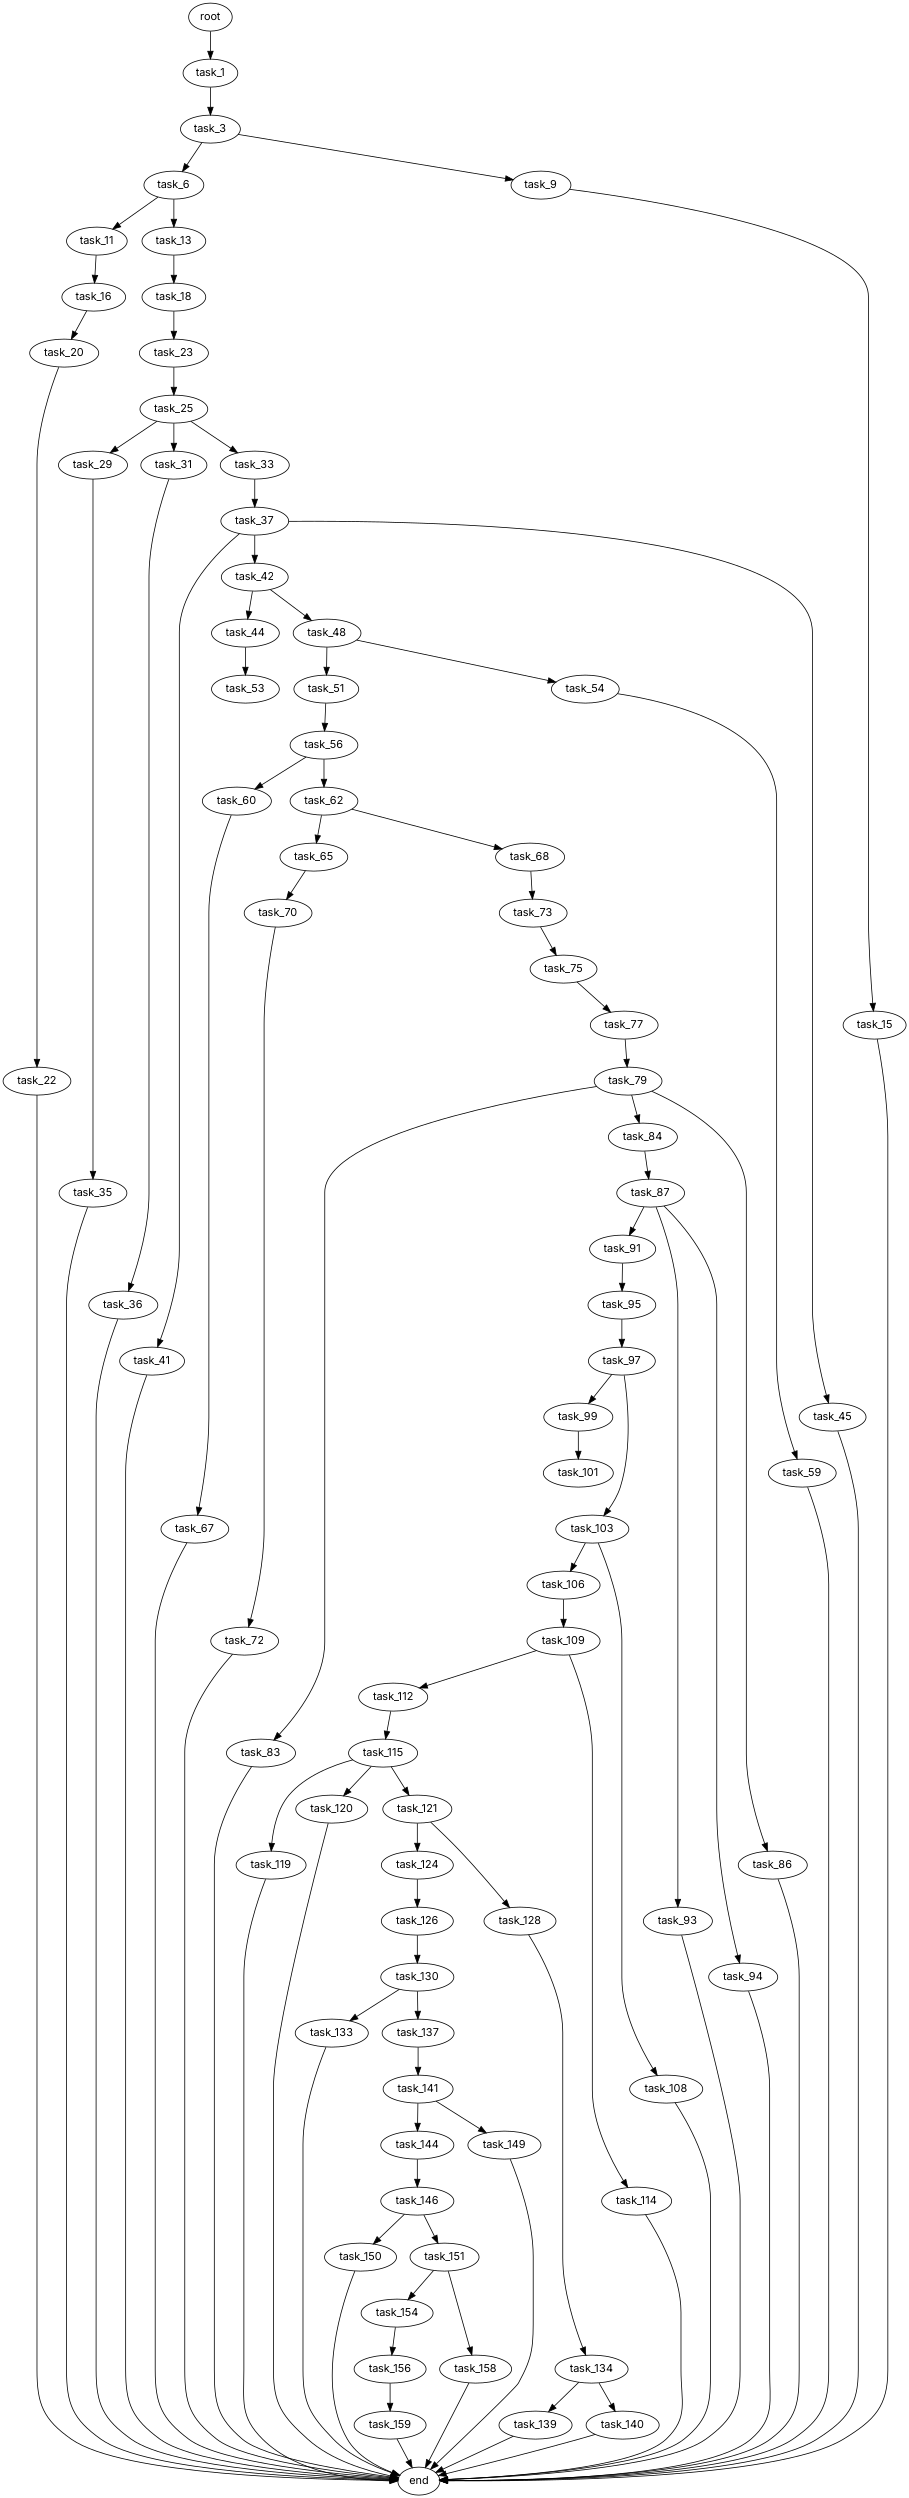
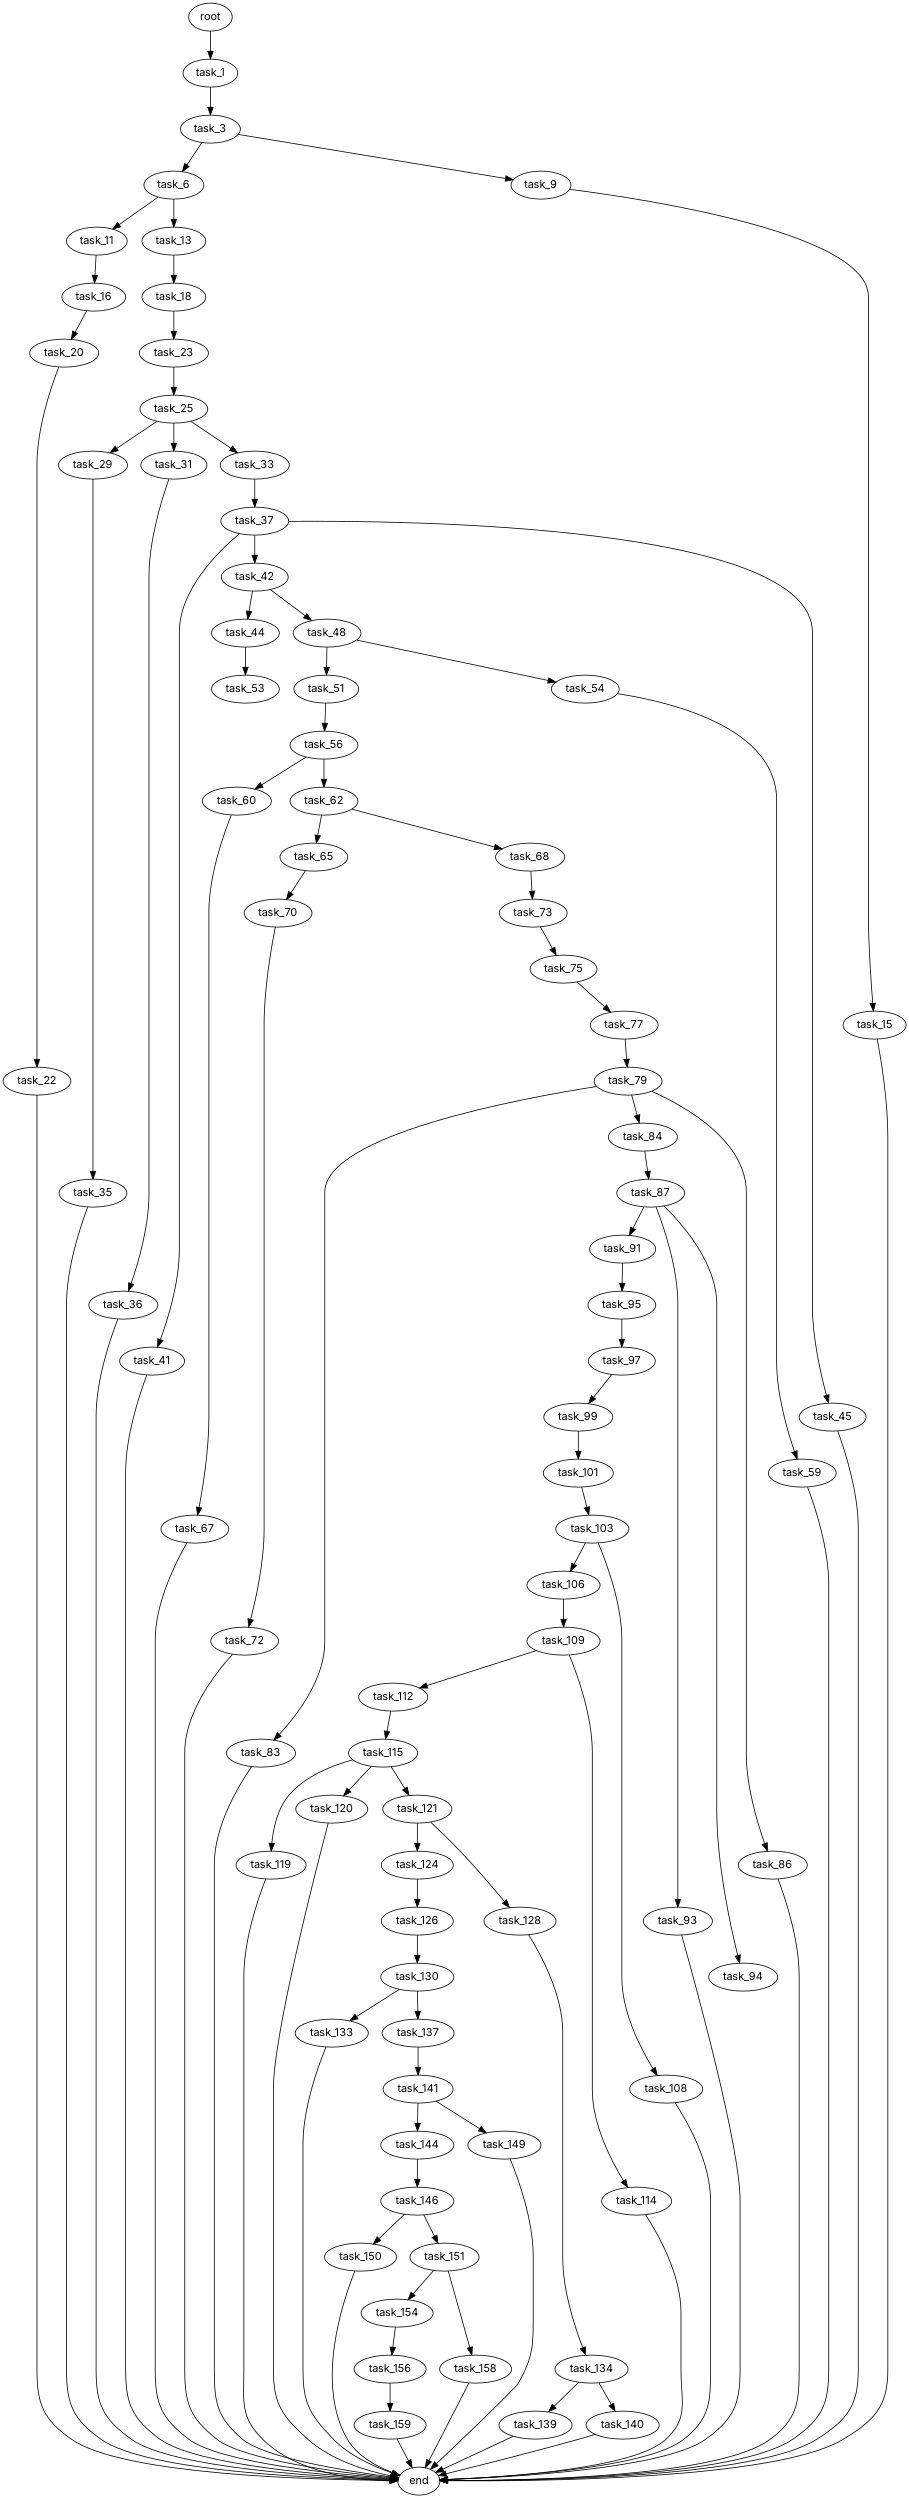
edge "task_97" -> "task_103": now "task_101" -> "task_103"
edge "task_94" -> "end": removed
